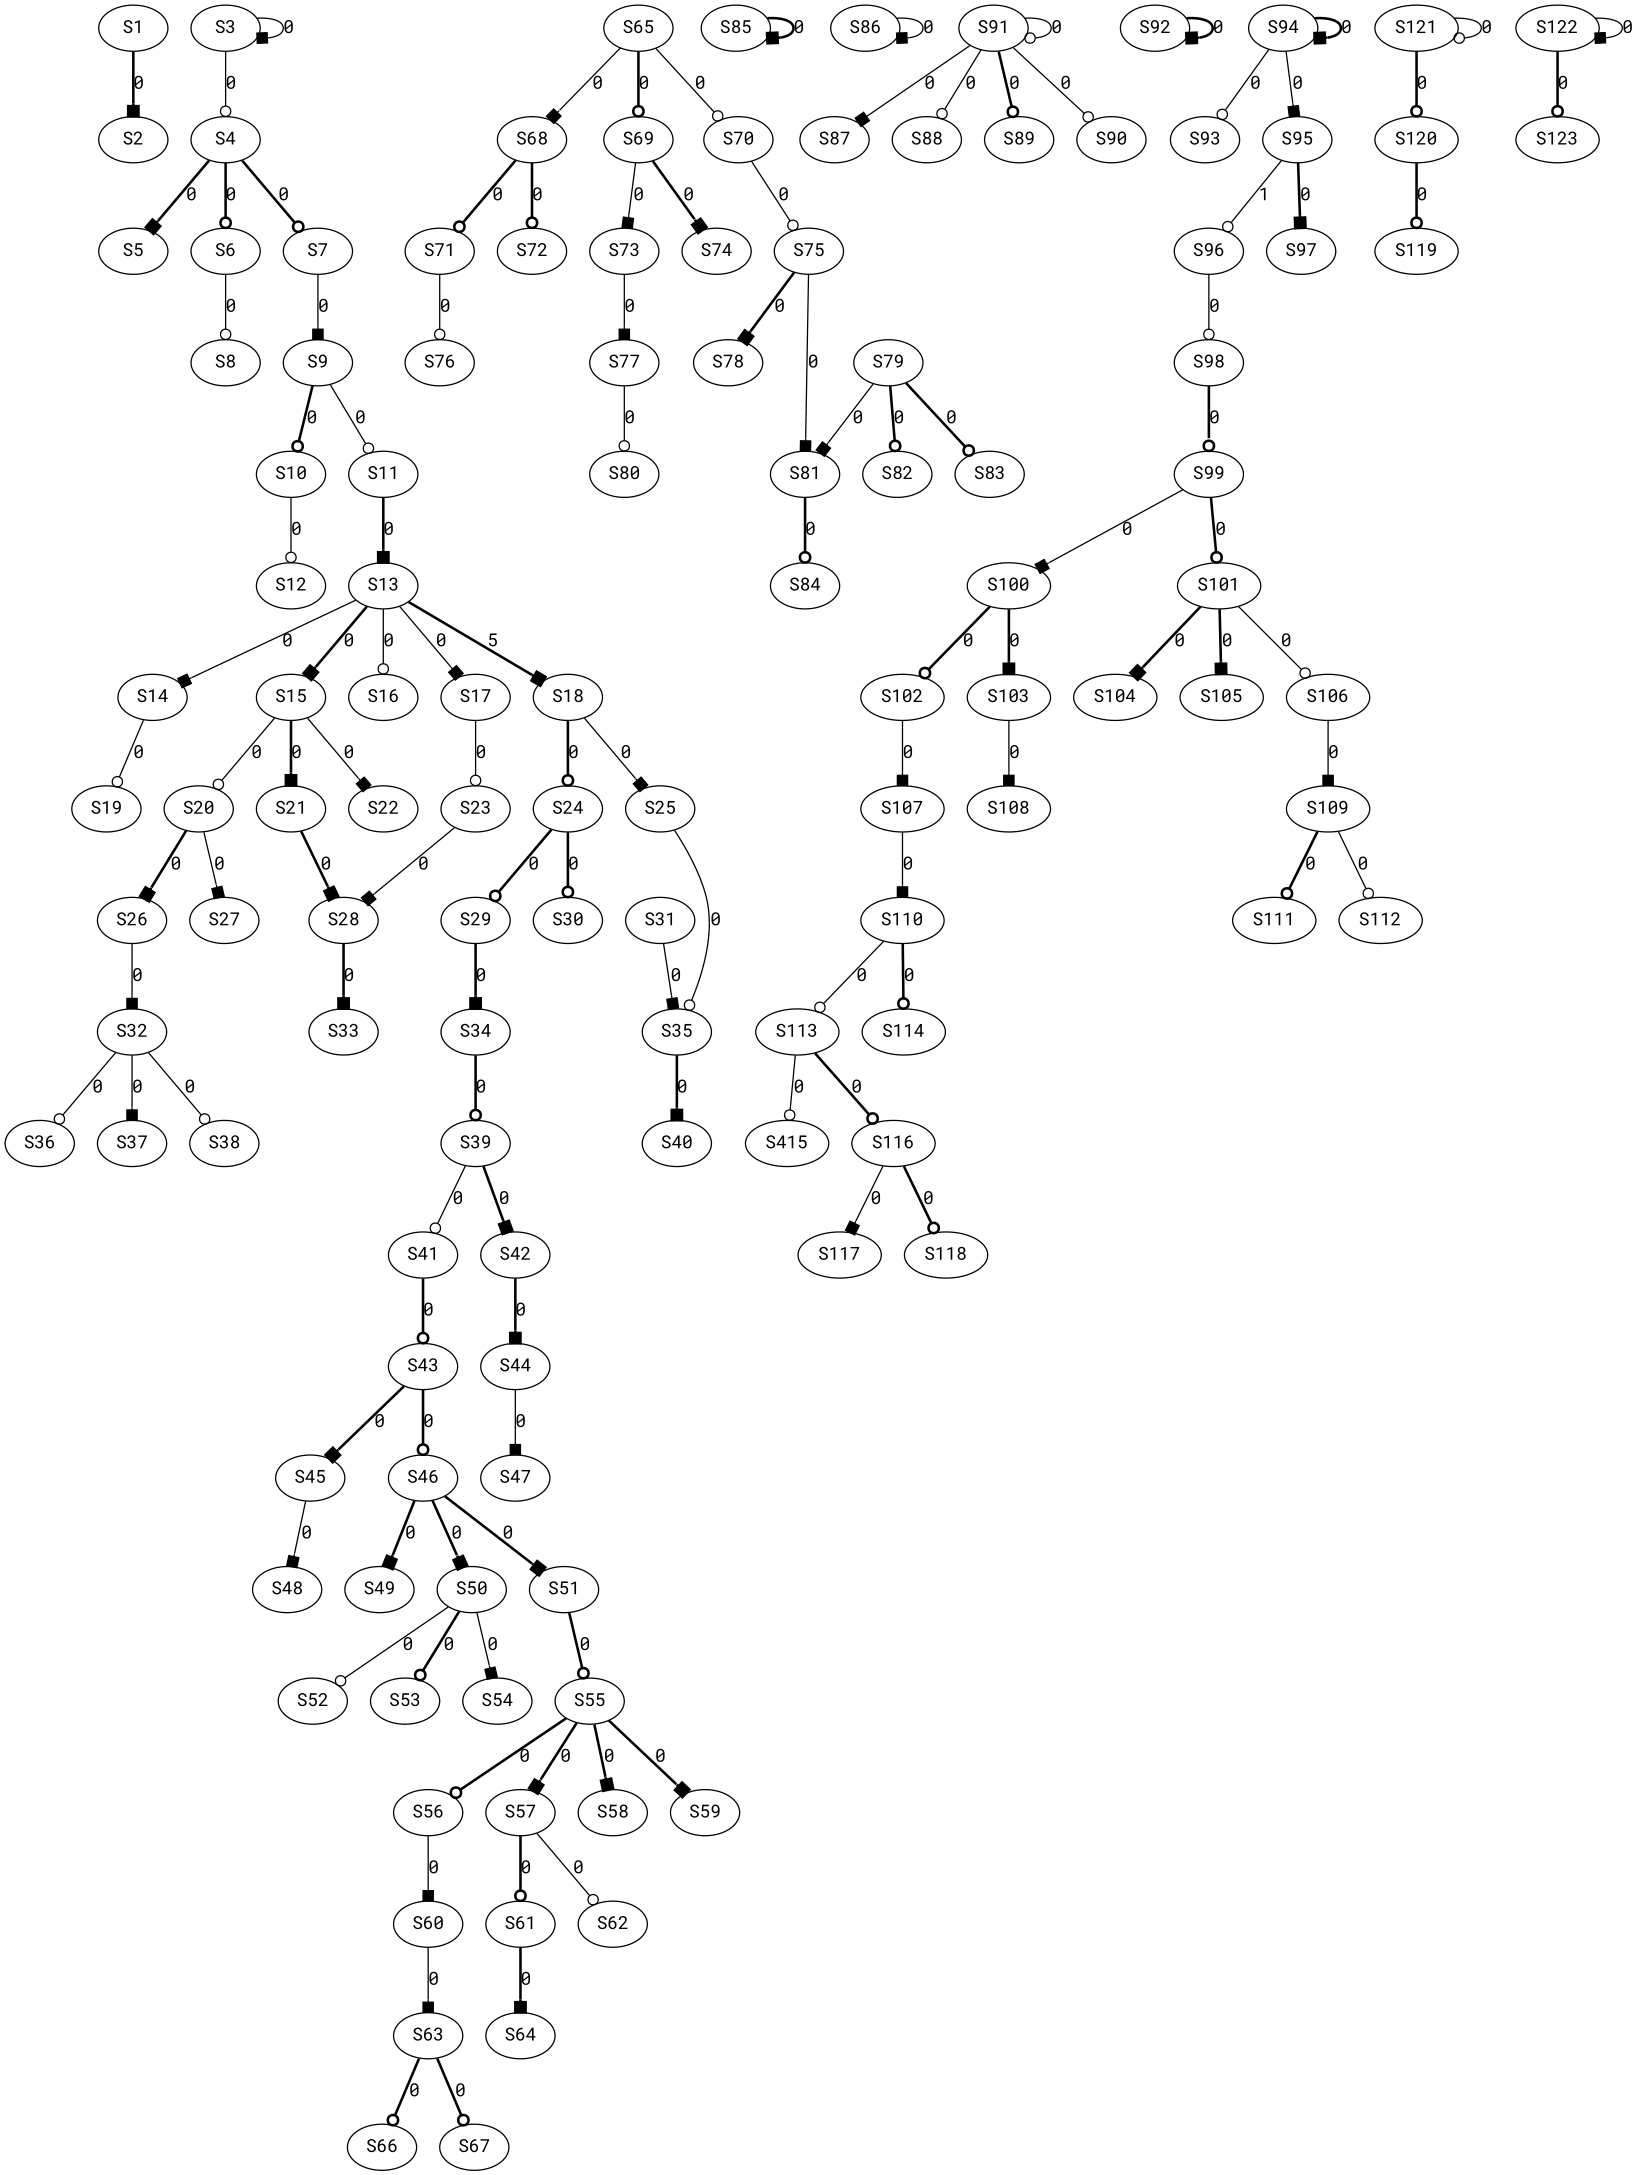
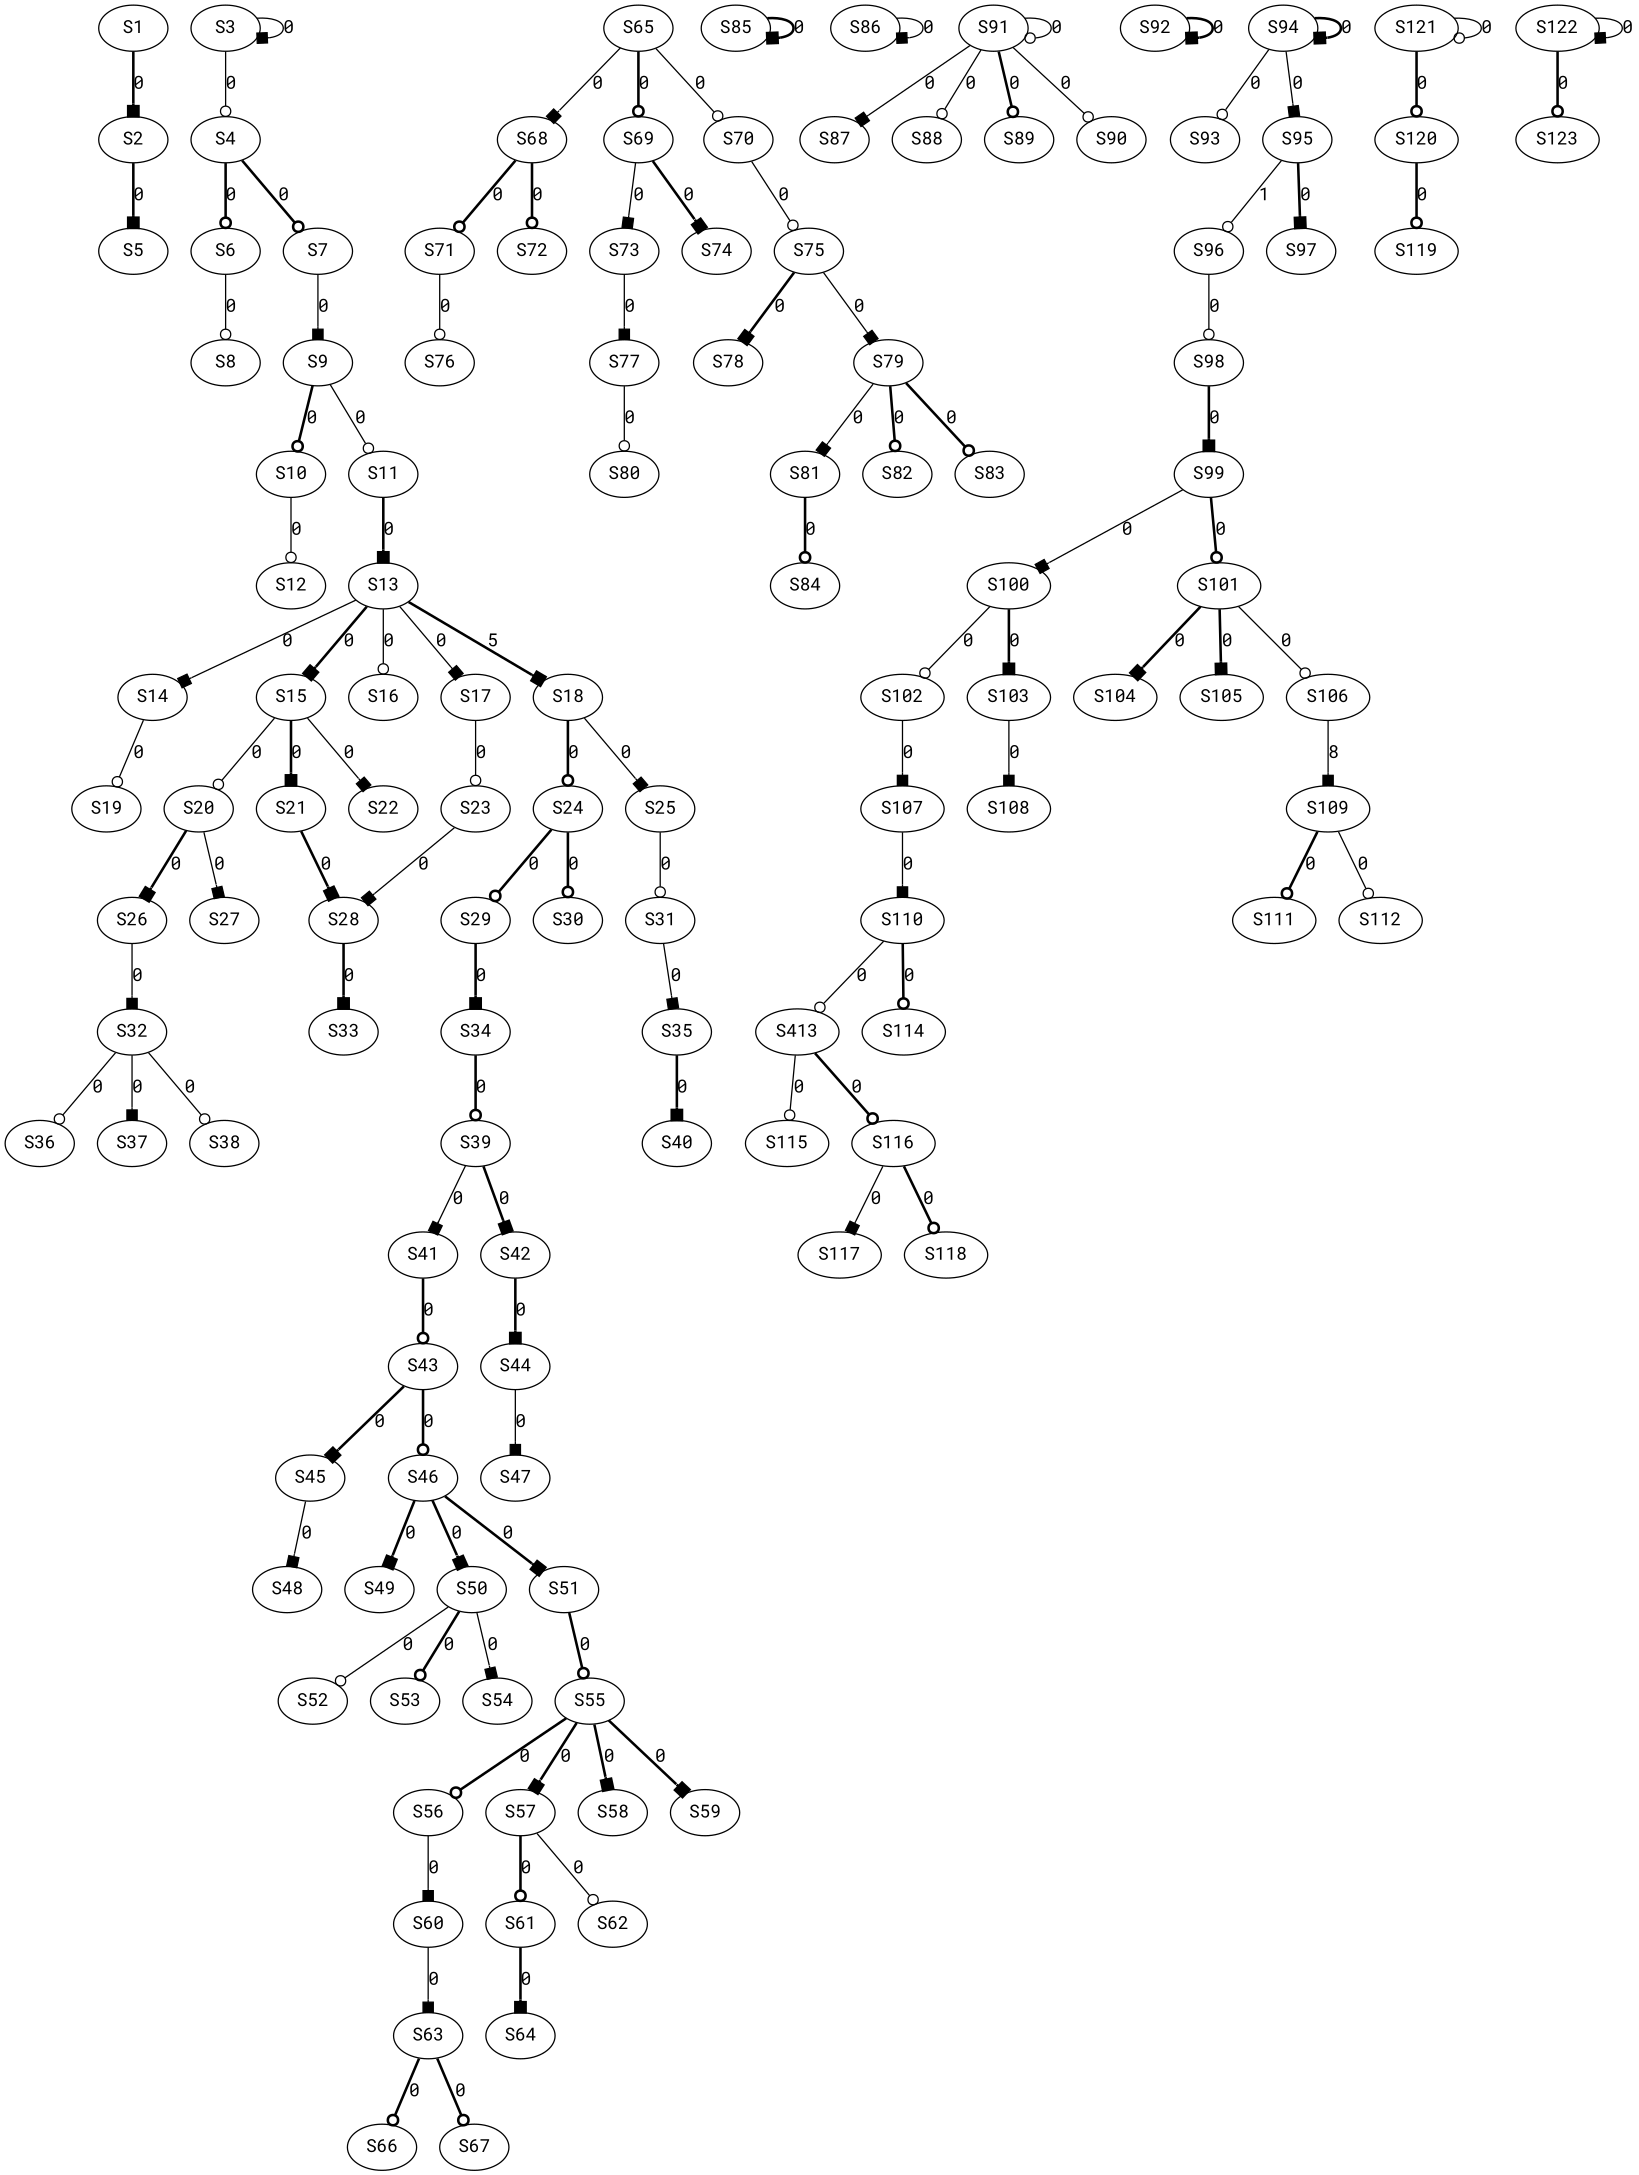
edge "S4" -> "S5": now "S2" -> "S5"
edge "S75" -> "S81": now "S75" -> "S79"
edge "S98" -> "S99": arrowhead odot -> box
edge "S100" -> "S102": style bold -> solid
edge "S106" -> "S109": label "0" -> "8"
edge "S25" -> "S35": now "S25" -> "S31"
node "S113": label "S113" -> "S413"
node "S415": label "S415" -> "S115"
edge "S39" -> "S41": arrowhead odot -> box
